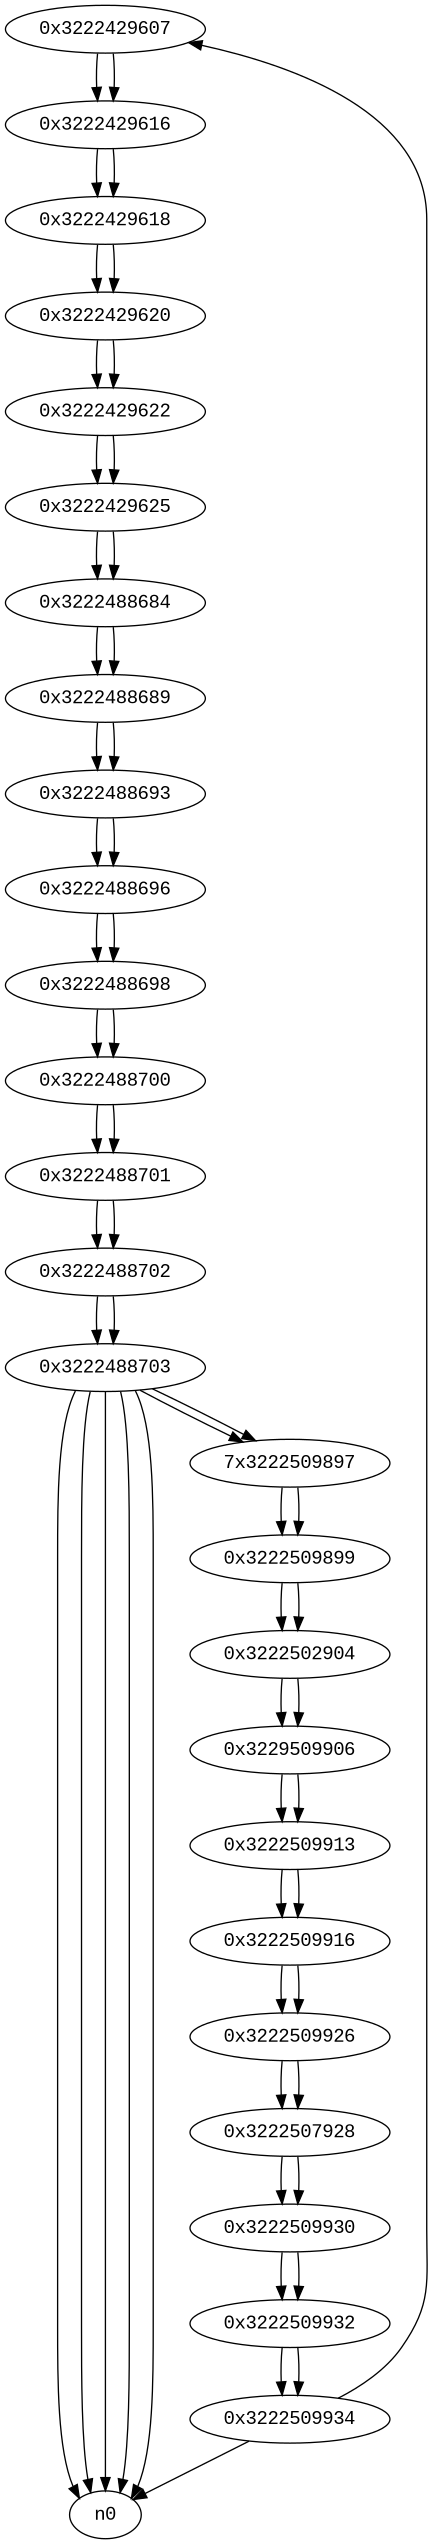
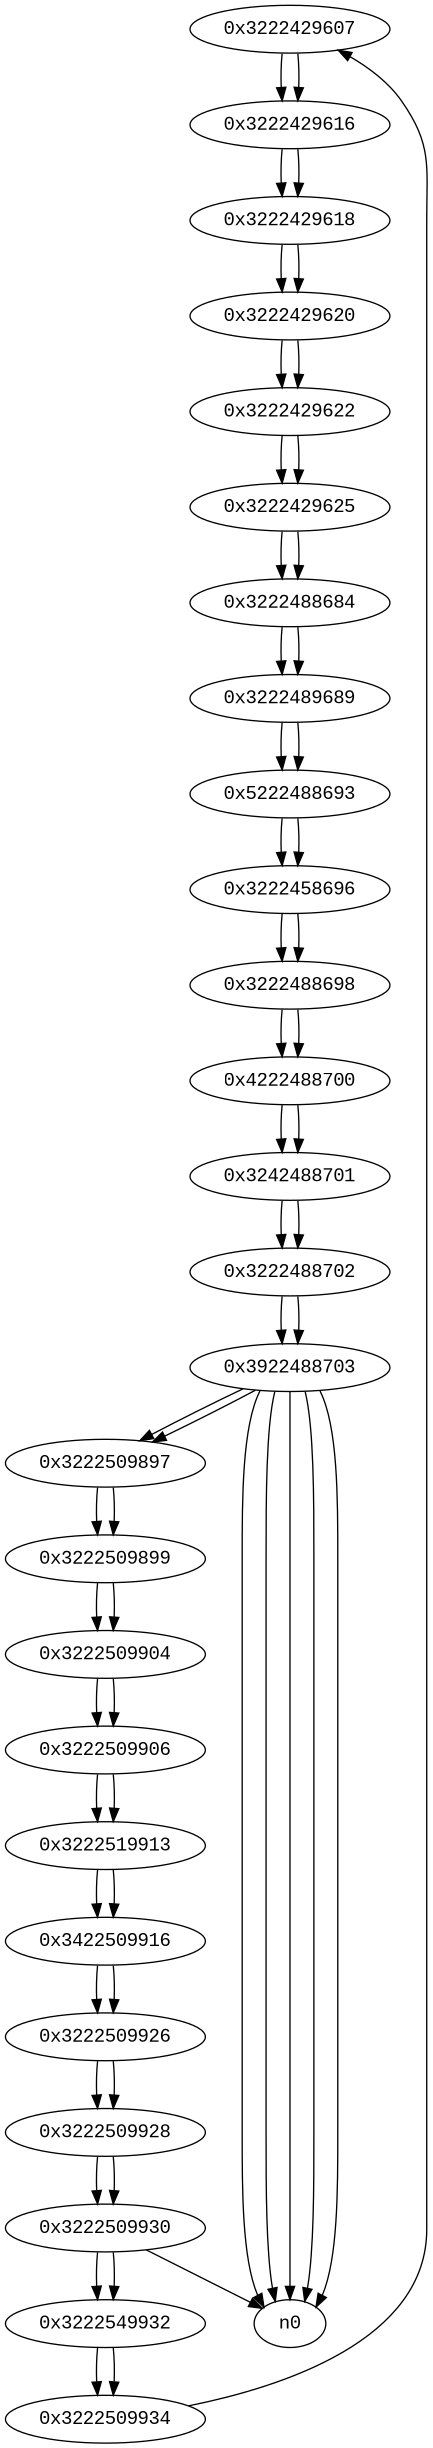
node "0x3222488689": label "0x3222488689" -> "0x3222489689"
node "0x3222488693": label "0x3222488693" -> "0x5222488693"
node "0x3222488696": label "0x3222488696" -> "0x3222458696"
node "0x3222488700": label "0x3222488700" -> "0x4222488700"
node "0x3222488701": label "0x3222488701" -> "0x3242488701"
node "0x3222488703": label "0x3222488703" -> "0x3922488703"
node "7x3222509897": label "7x3222509897" -> "0x3222509897"
node "0x3222502904": label "0x3222502904" -> "0x3222509904"
node "0x3229509906": label "0x3229509906" -> "0x3222509906"
node "0x3222509913": label "0x3222509913" -> "0x3222519913"
node "0x3222509916": label "0x3222509916" -> "0x3422509916"
node "0x3222507928": label "0x3222507928" -> "0x3222509928"
node "0x3222509932": label "0x3222509932" -> "0x3222549932"
edge "0x3222509934" -> "n0": now "0x3222509930" -> "n0"
